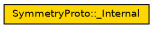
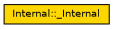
node "SymmetryProto::_Internal": label "SymmetryProto::_Internal" -> "Internal::_Internal"
